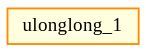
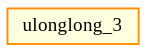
node "ulonglong_1": label "ulonglong_1" -> "ulonglong_3"
